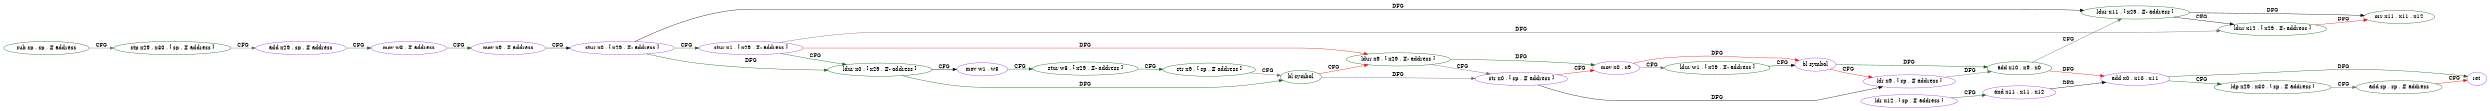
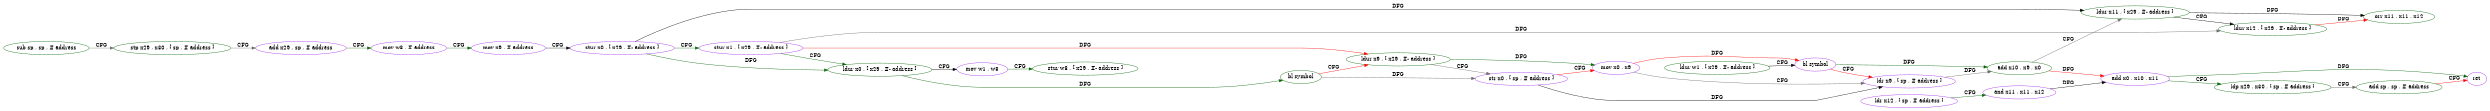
edge "mov x0 , x9" -> "ldur w1 , [ x29 , #- address ]": now "mov x0 , x9" -> "ldr x9 , [ sp , # address ]"
node "str x9 , [ sp , # address ]": removed
